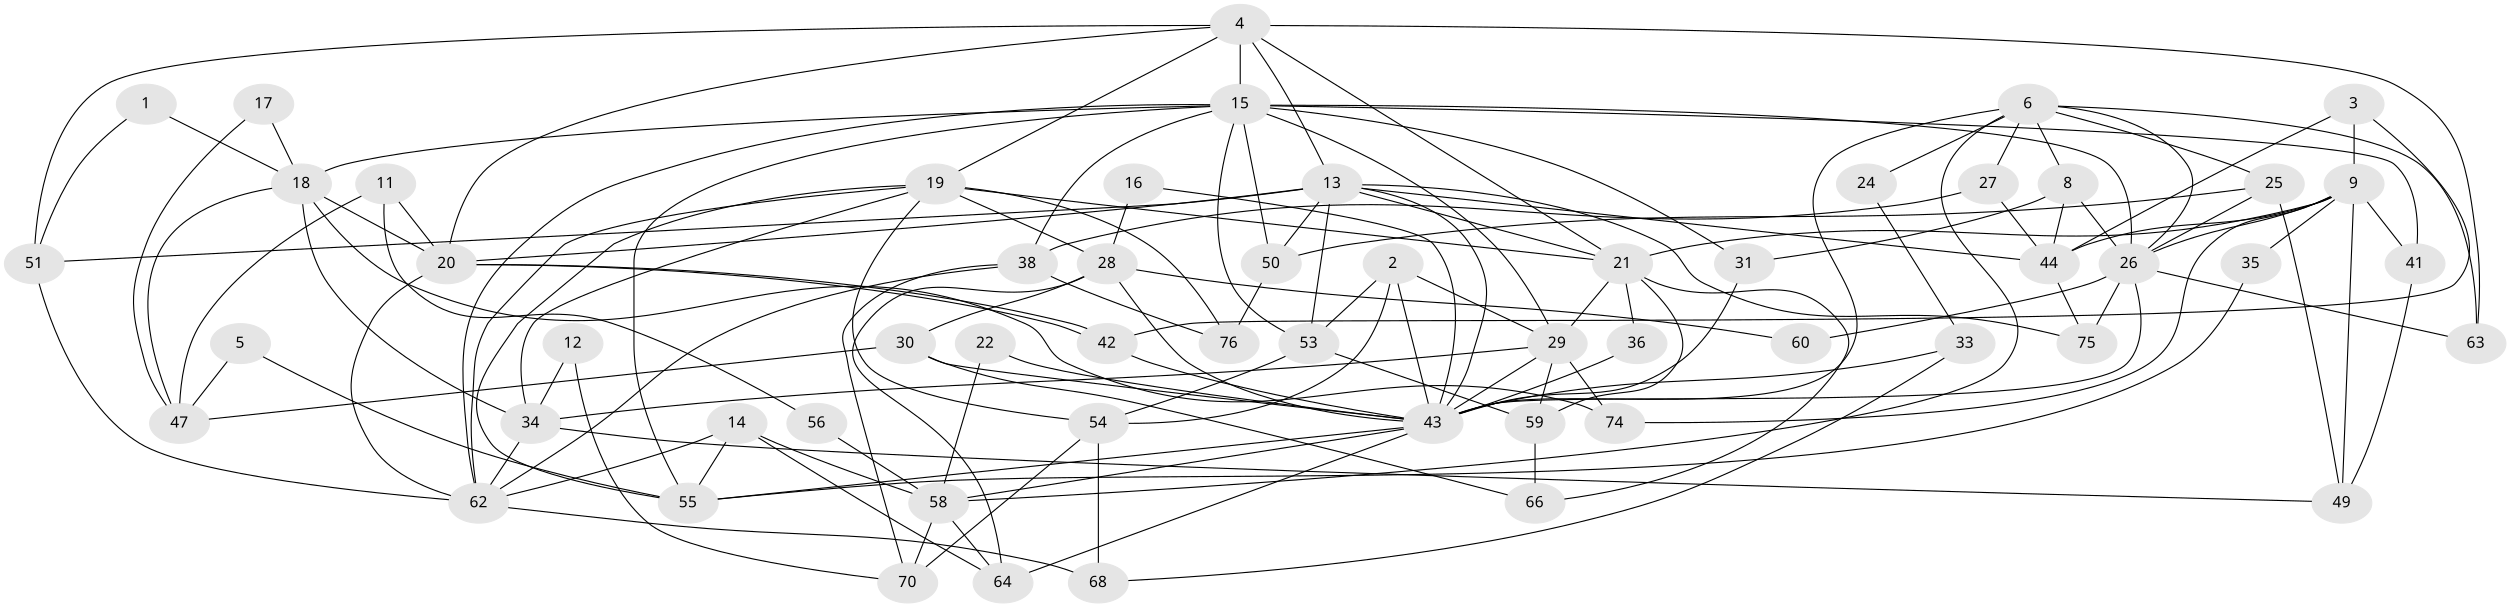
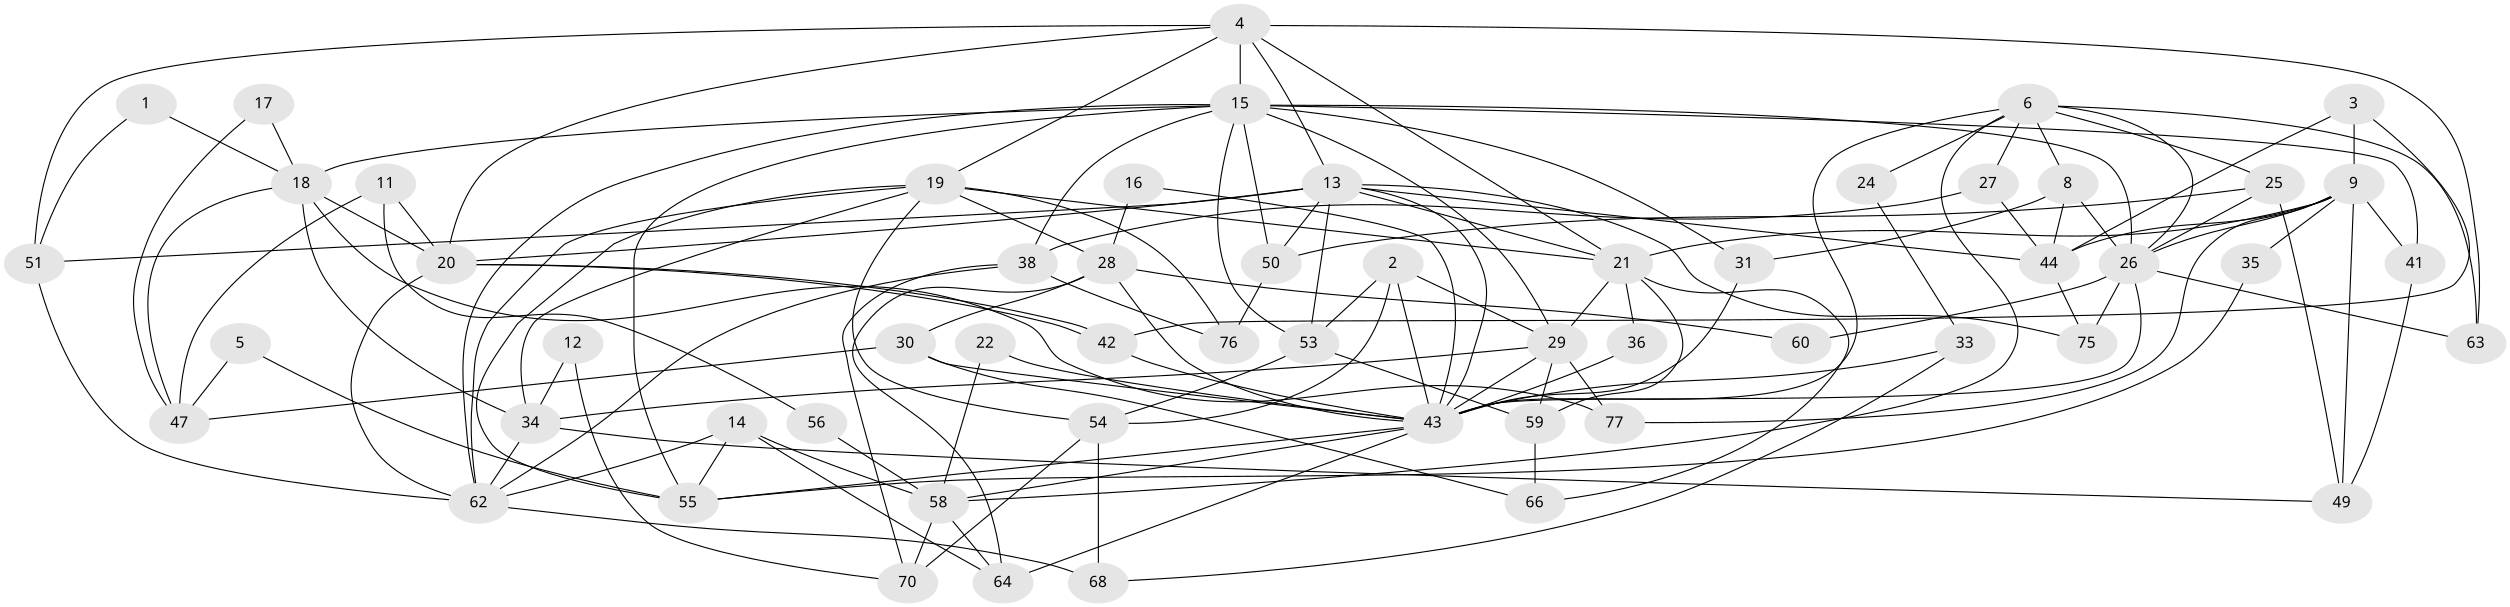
node "74": label "74" -> "77"
